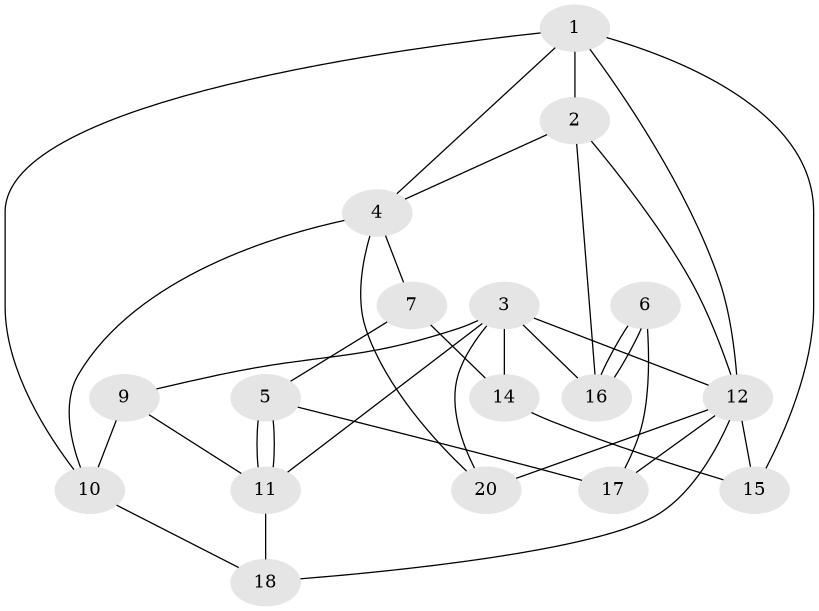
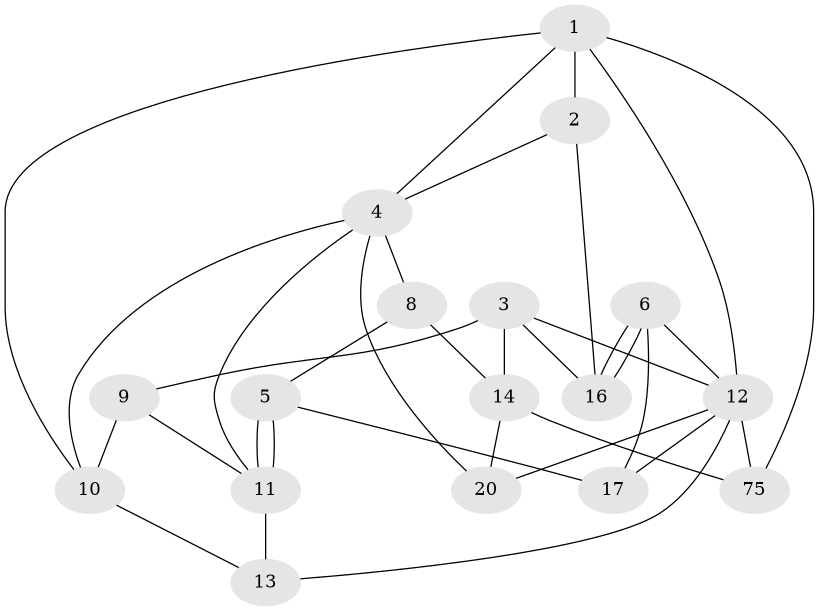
edge "2" -- "12": now "6" -- "12"
node "7": label "7" -> "8"
edge "3" -- "20": now "14" -- "20"
edge "3" -- "11": now "4" -- "11"
node "15": label "15" -> "75"
node "18": label "18" -> "13"
